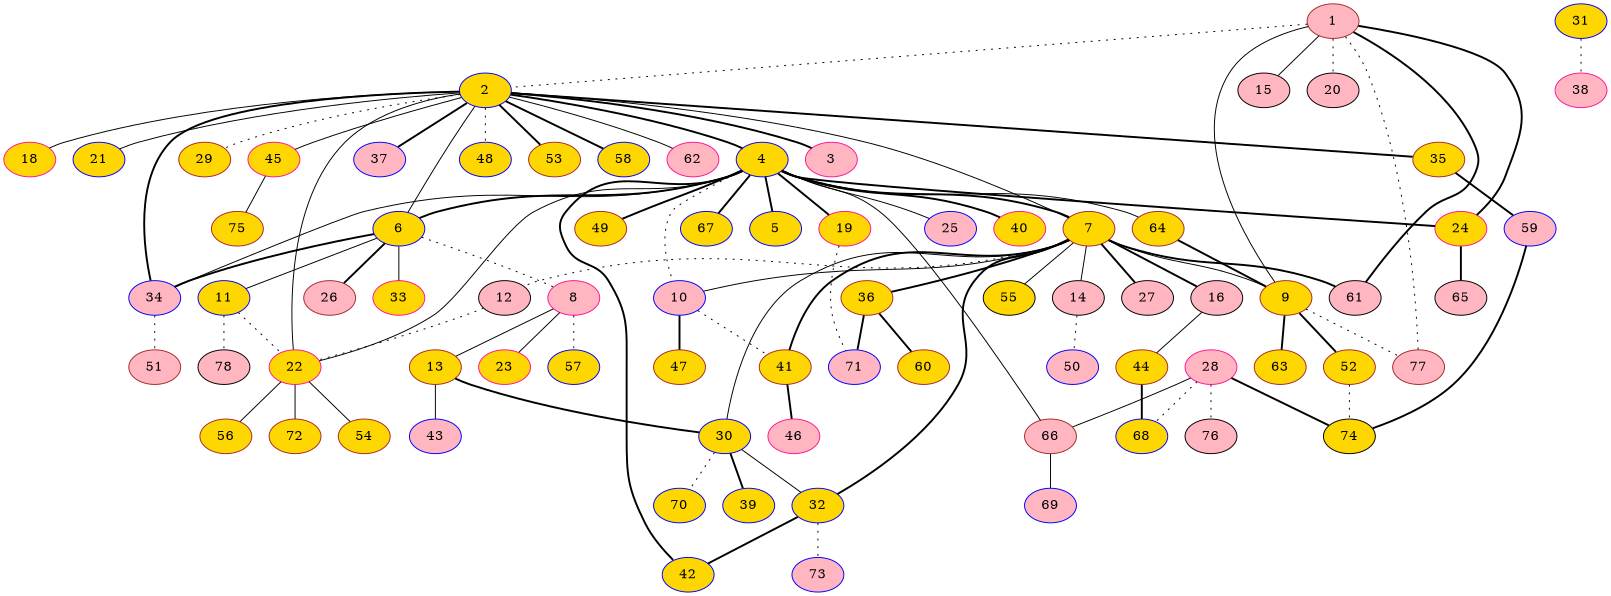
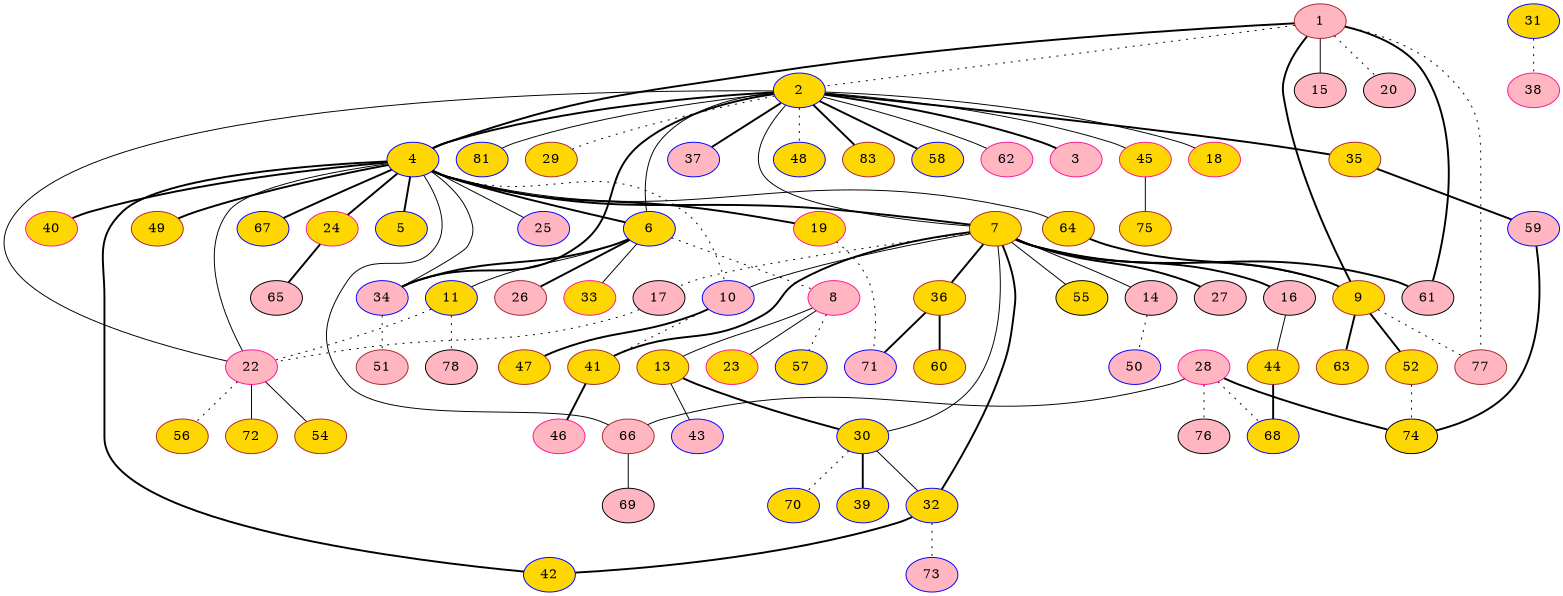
edge "1" -- "24": now "1" -- "4"
edge "1" -- "9": style solid -> bold
node "21": label "21" -> "81"
node "53": label "53" -> "83"
node "12": label "12" -> "17"
node "22": fillcolor gold -> lightpink
edge "22" -- "56": style solid -> dotted
node "69": color blue -> black
